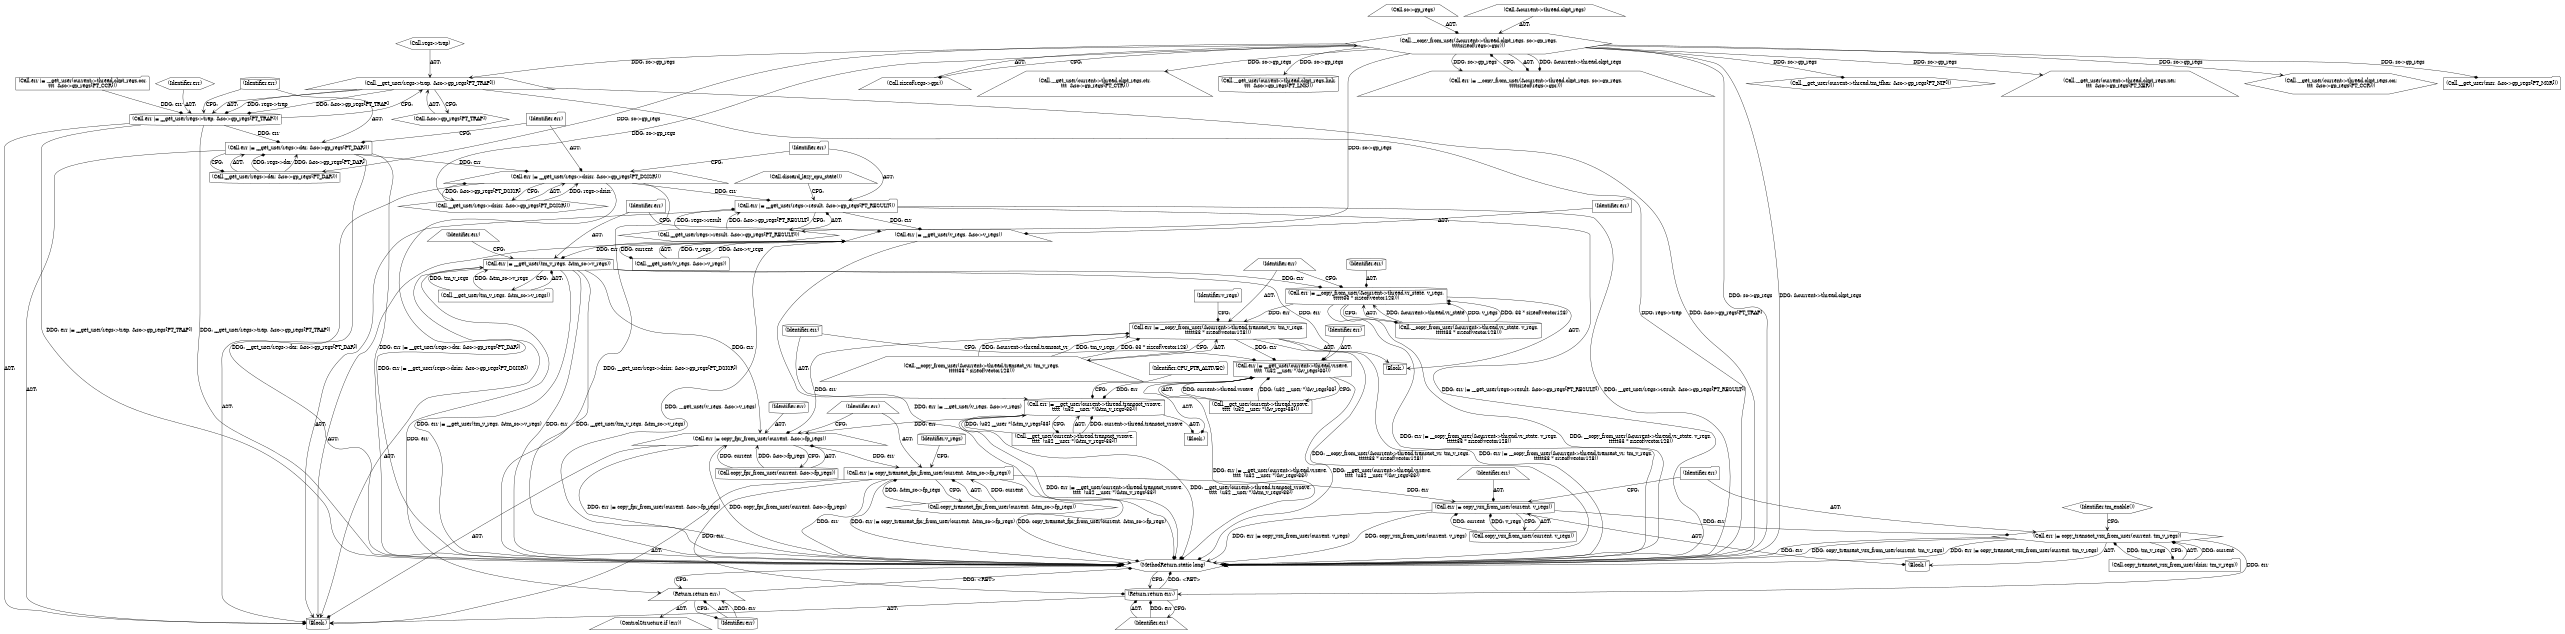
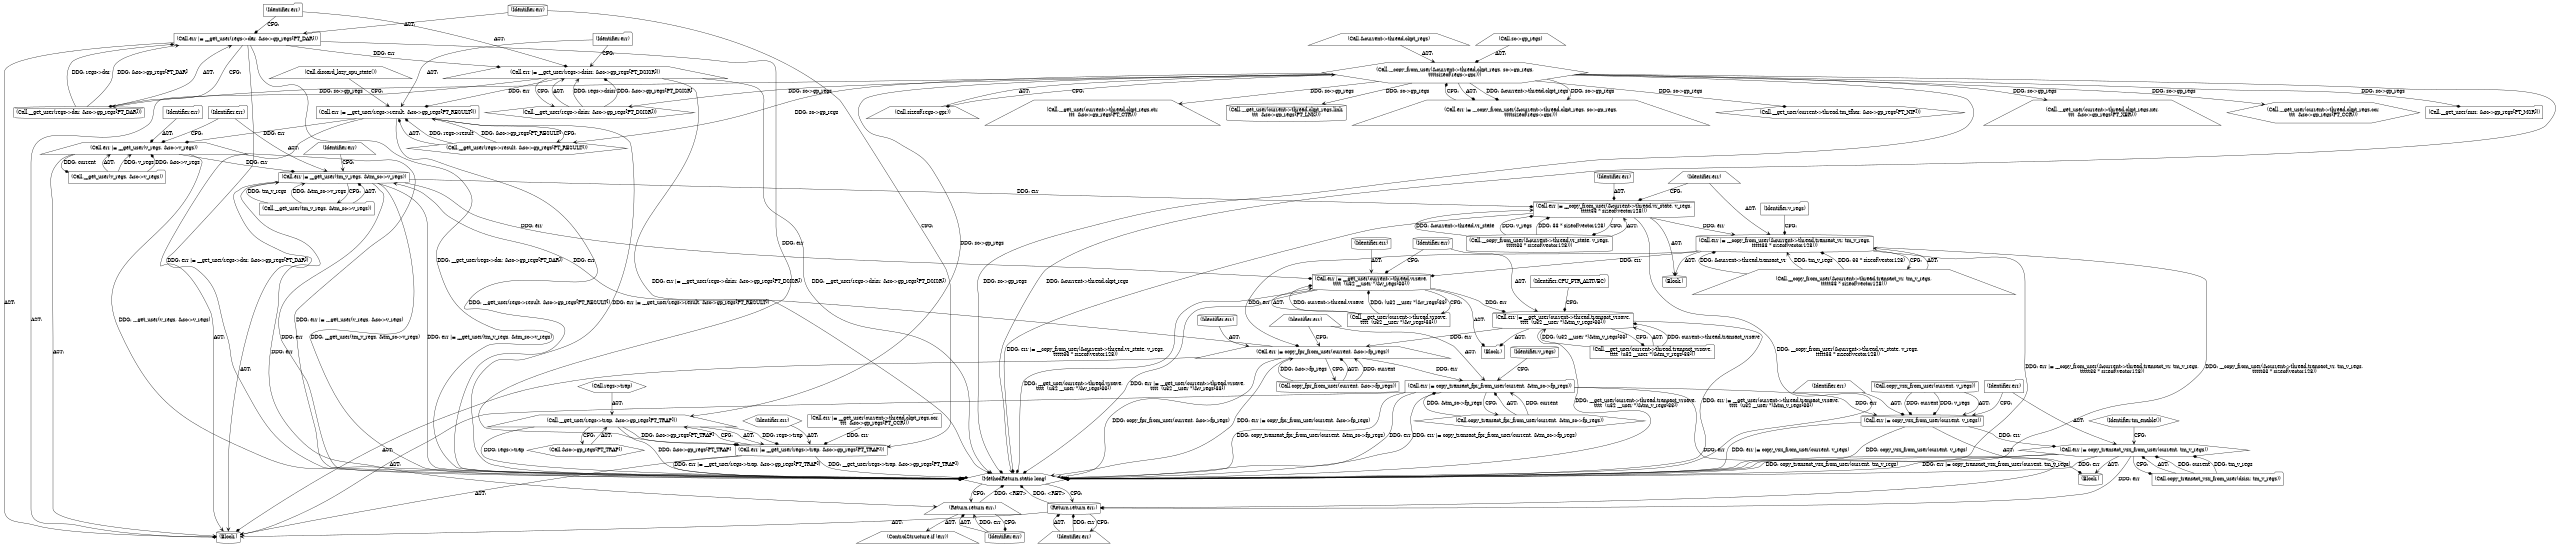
edge "(Call,err |= __get_user(regs->trap, &sc->gp_regs[PT_TRAP]))" -> "(Call,err |= __get_user(regs->dar, &sc->gp_regs[PT_DAR]))": reversed
edge "(Call,err |= __get_user(tm_v_regs, &tm_sc->v_regs))" -> "(Call,err |= copy_fpr_from_user(current, &sc->fp_regs))": reversed
edge "(Call,err |= copy_vsx_from_user(current, v_regs))" -> "(Call,copy_vsx_from_user(current, v_regs))": removed, label "CFG:"
